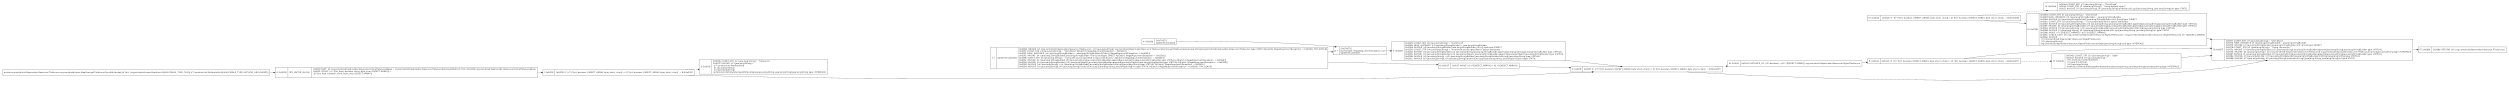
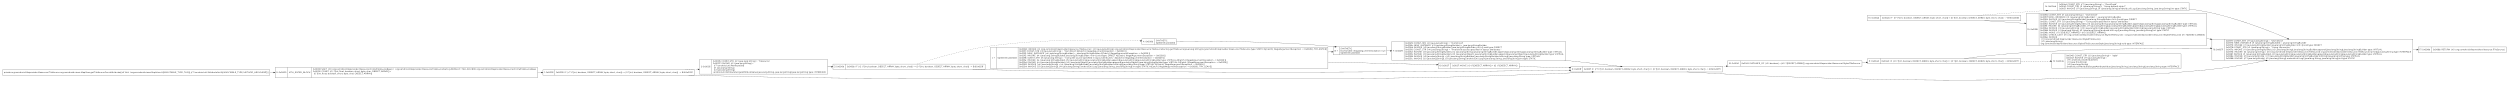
edge "12: 0x0045" -> "16: 0x0071": now "14: 0x004d" -> "16: 0x0071"
node "3: 0x000b": added
node "0: 0x0000": text "STR_ENTER_BLOCK" -> "MTH_ENTER_BLOCK"
